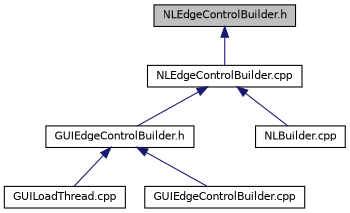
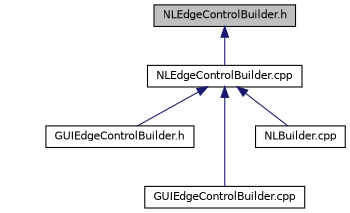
edge "GUIEdgeControlBuilder.cpp" -> "GUIEdgeControlBuilder.h": now "GUIEdgeControlBuilder.cpp" -> "NLEdgeControlBuilder.cpp"
node "GUILoadThread.cpp": removed
